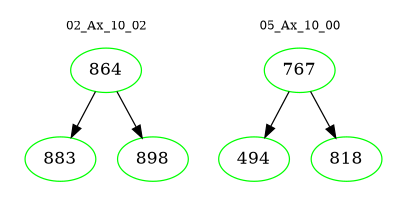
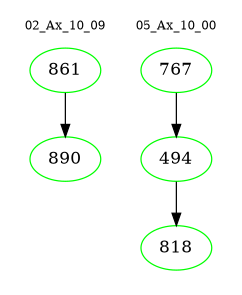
cluster "02_Ax_10_02": label "02_Ax_10_02" -> "02_Ax_10_09"
node "864": label "864" -> "861"
edge "767" -> "818": now "494" -> "818"
node "883": removed
node "898": label "898" -> "890"
